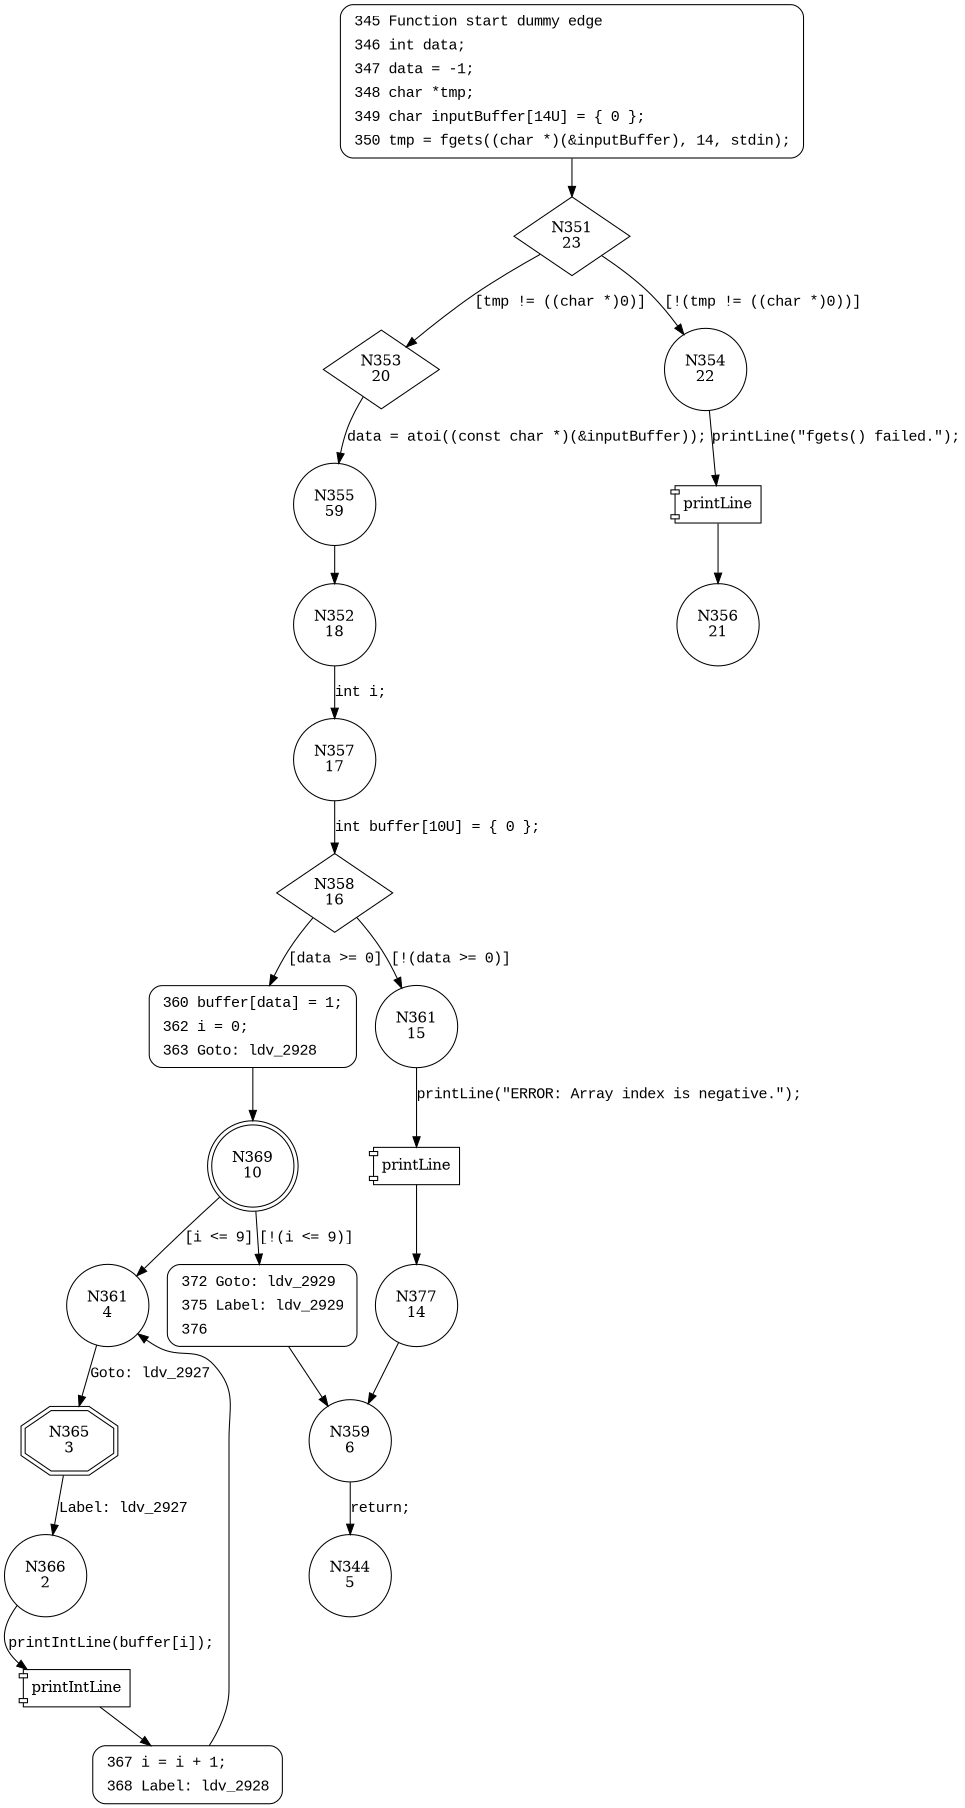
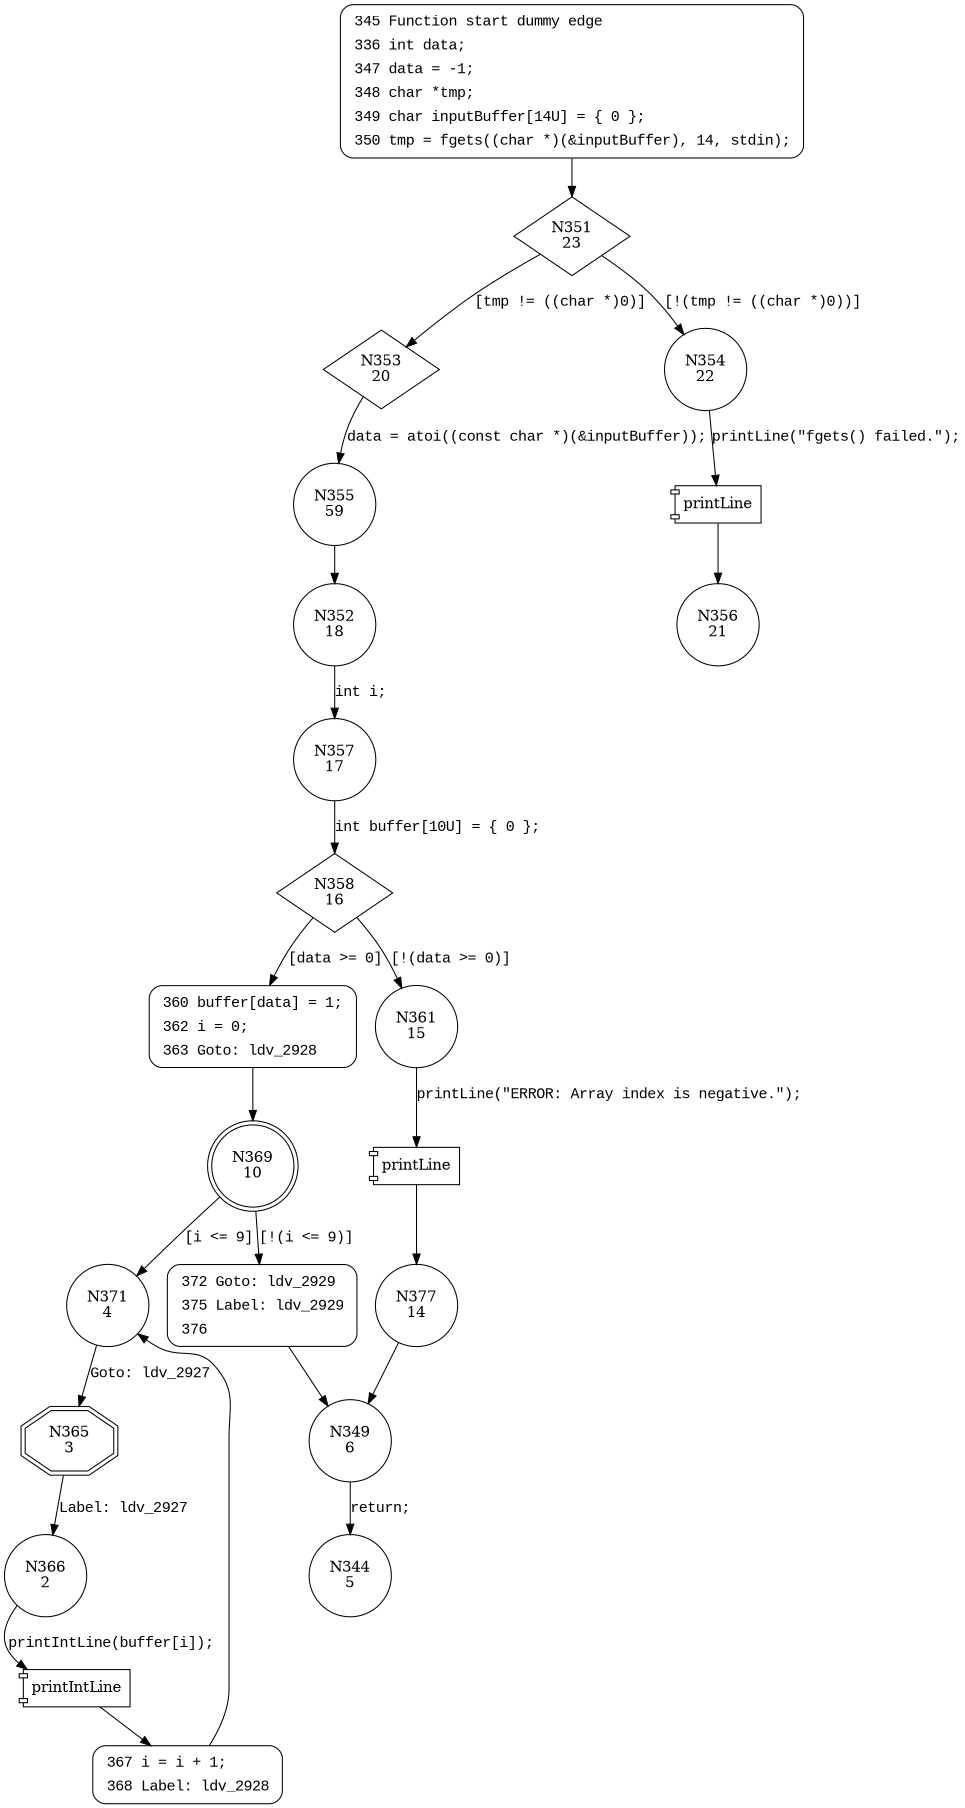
node "345": text "346" -> "336"
node "N361 4": label "N361 4" -> "N371 4"
node "N359 6": label "N359 6" -> "N349 6"
